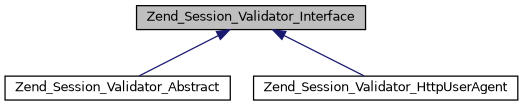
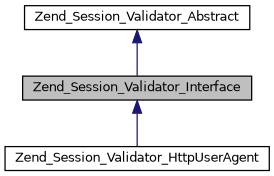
edge "Zend_Session_Validator_Abstract" -> "Zend_Session_Validator_Interface": reversed
